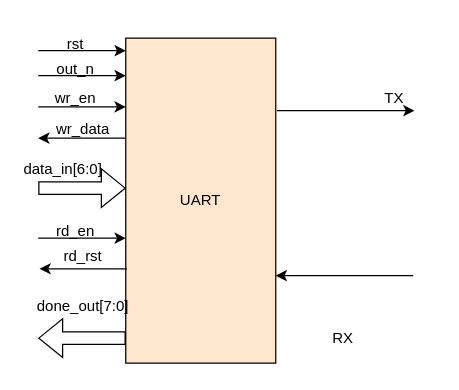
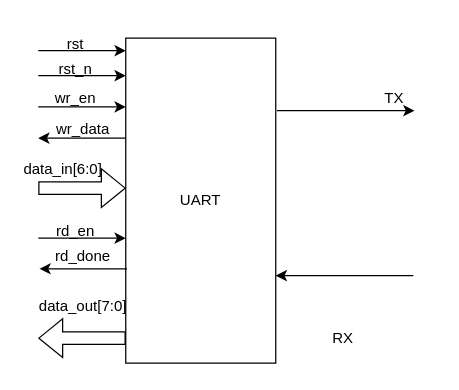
node "out_n": label "out_n" -> "rst_n"
node "UART": fillcolor #ffe6cc -> #ffffff
node "rd_rst": label "rd_rst" -> "rd_done"
node "done_out[7:0]": label "done_out[7:0]" -> "data_out[7:0]"
